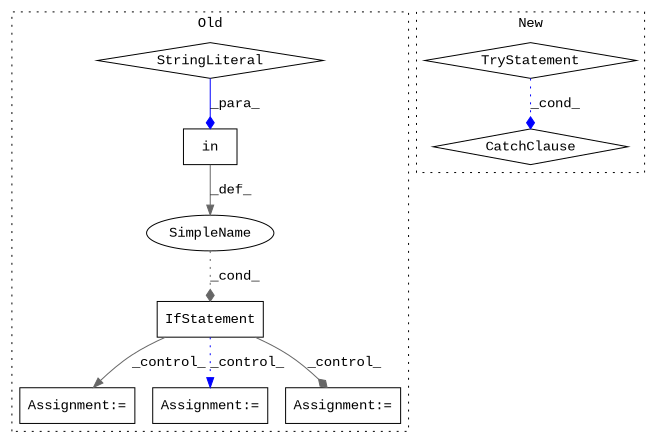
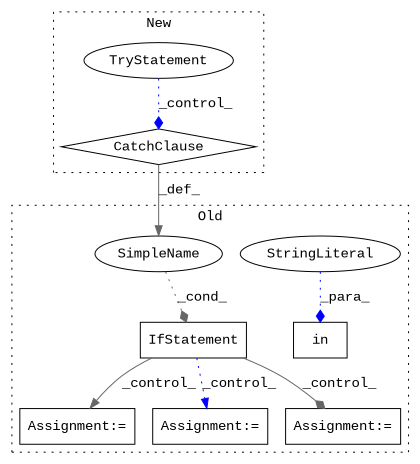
node "StringLiteral": shape diamond -> ellipse
node "TryStatement": shape diamond -> ellipse
edge "StringLiteral" -> "in": style solid -> dotted
edge "TryStatement" -> "CatchClause": label "_cond_" -> "_control_"
edge "in" -> "SimpleName": now "CatchClause" -> "SimpleName"
